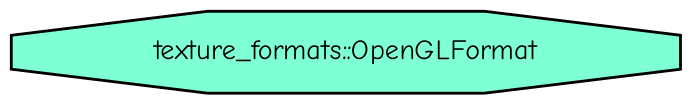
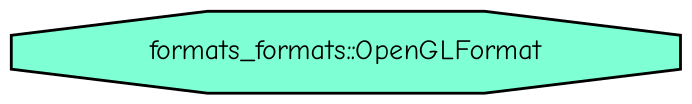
node "texture_formats::OpenGLFormat": label "texture_formats::OpenGLFormat" -> "formats_formats::OpenGLFormat"
